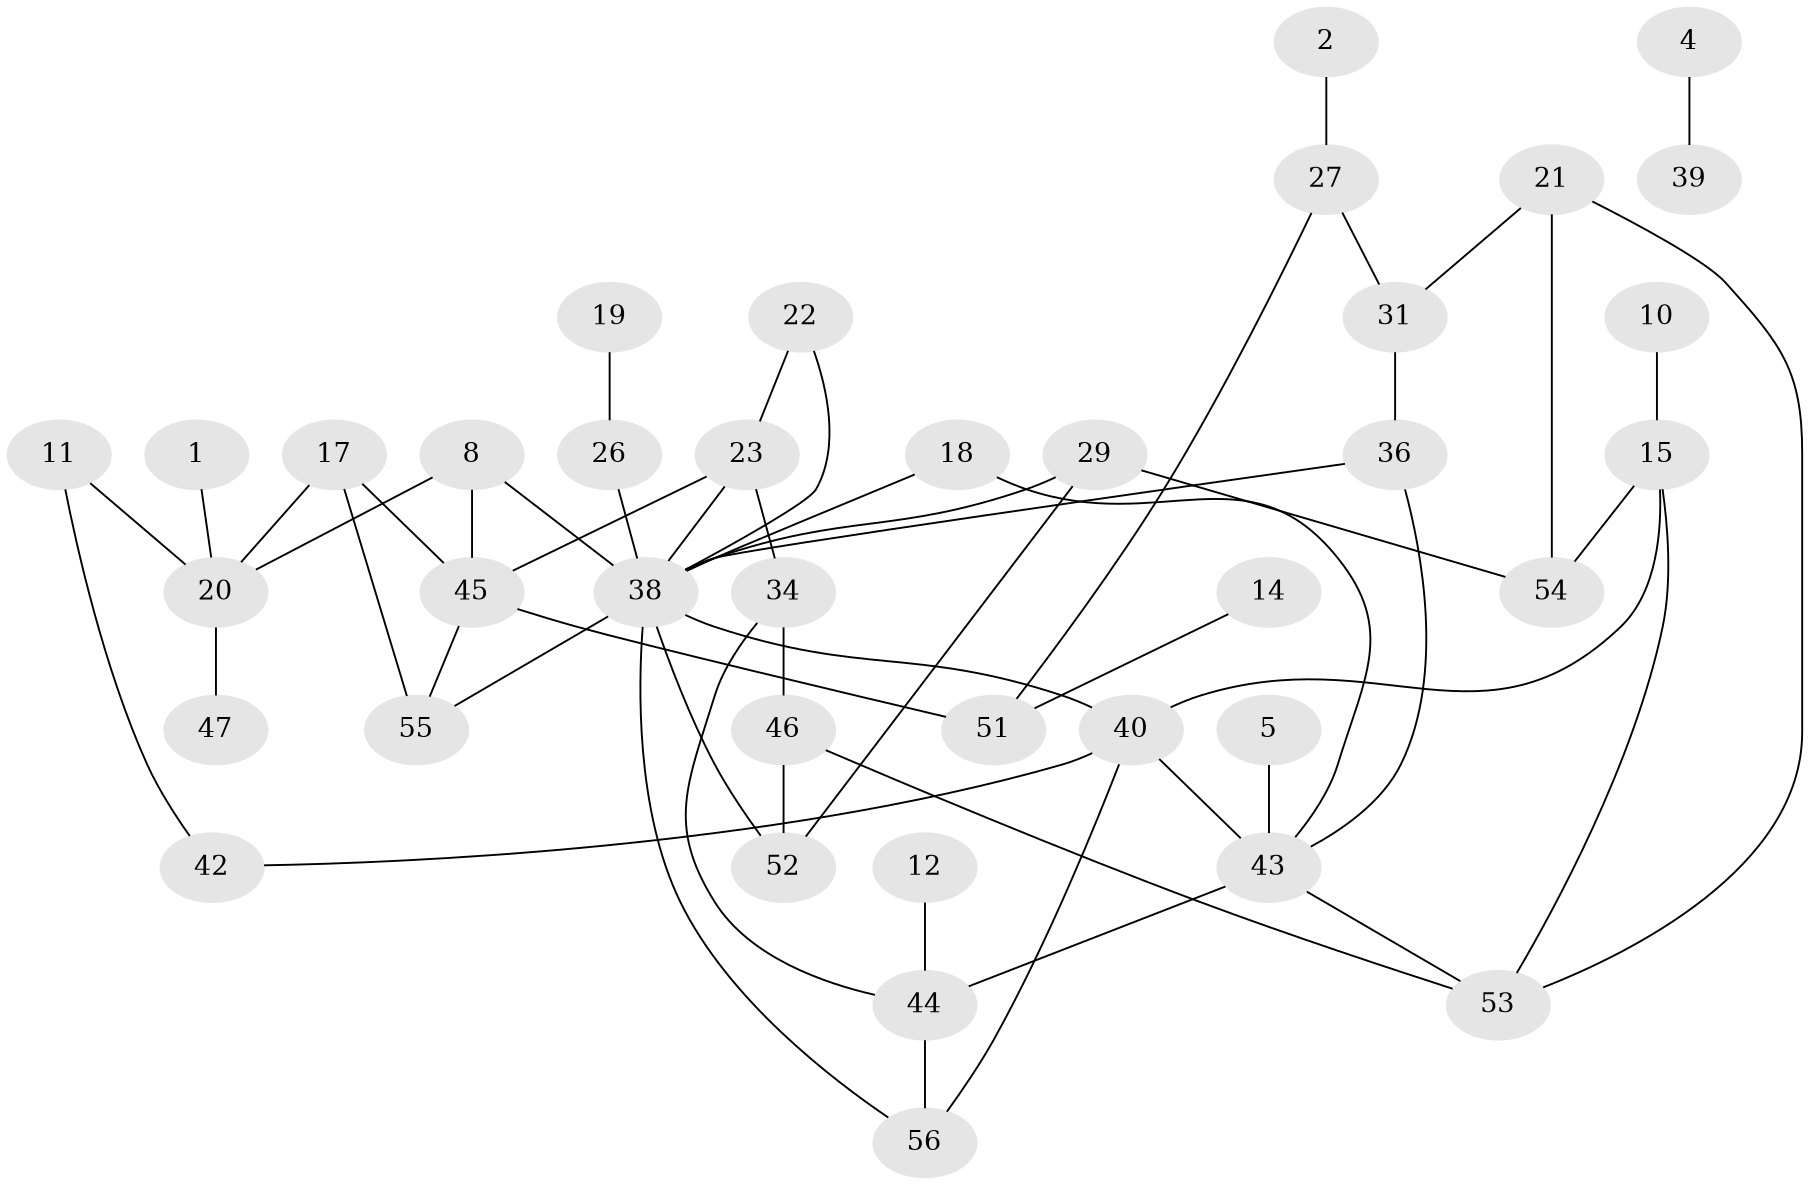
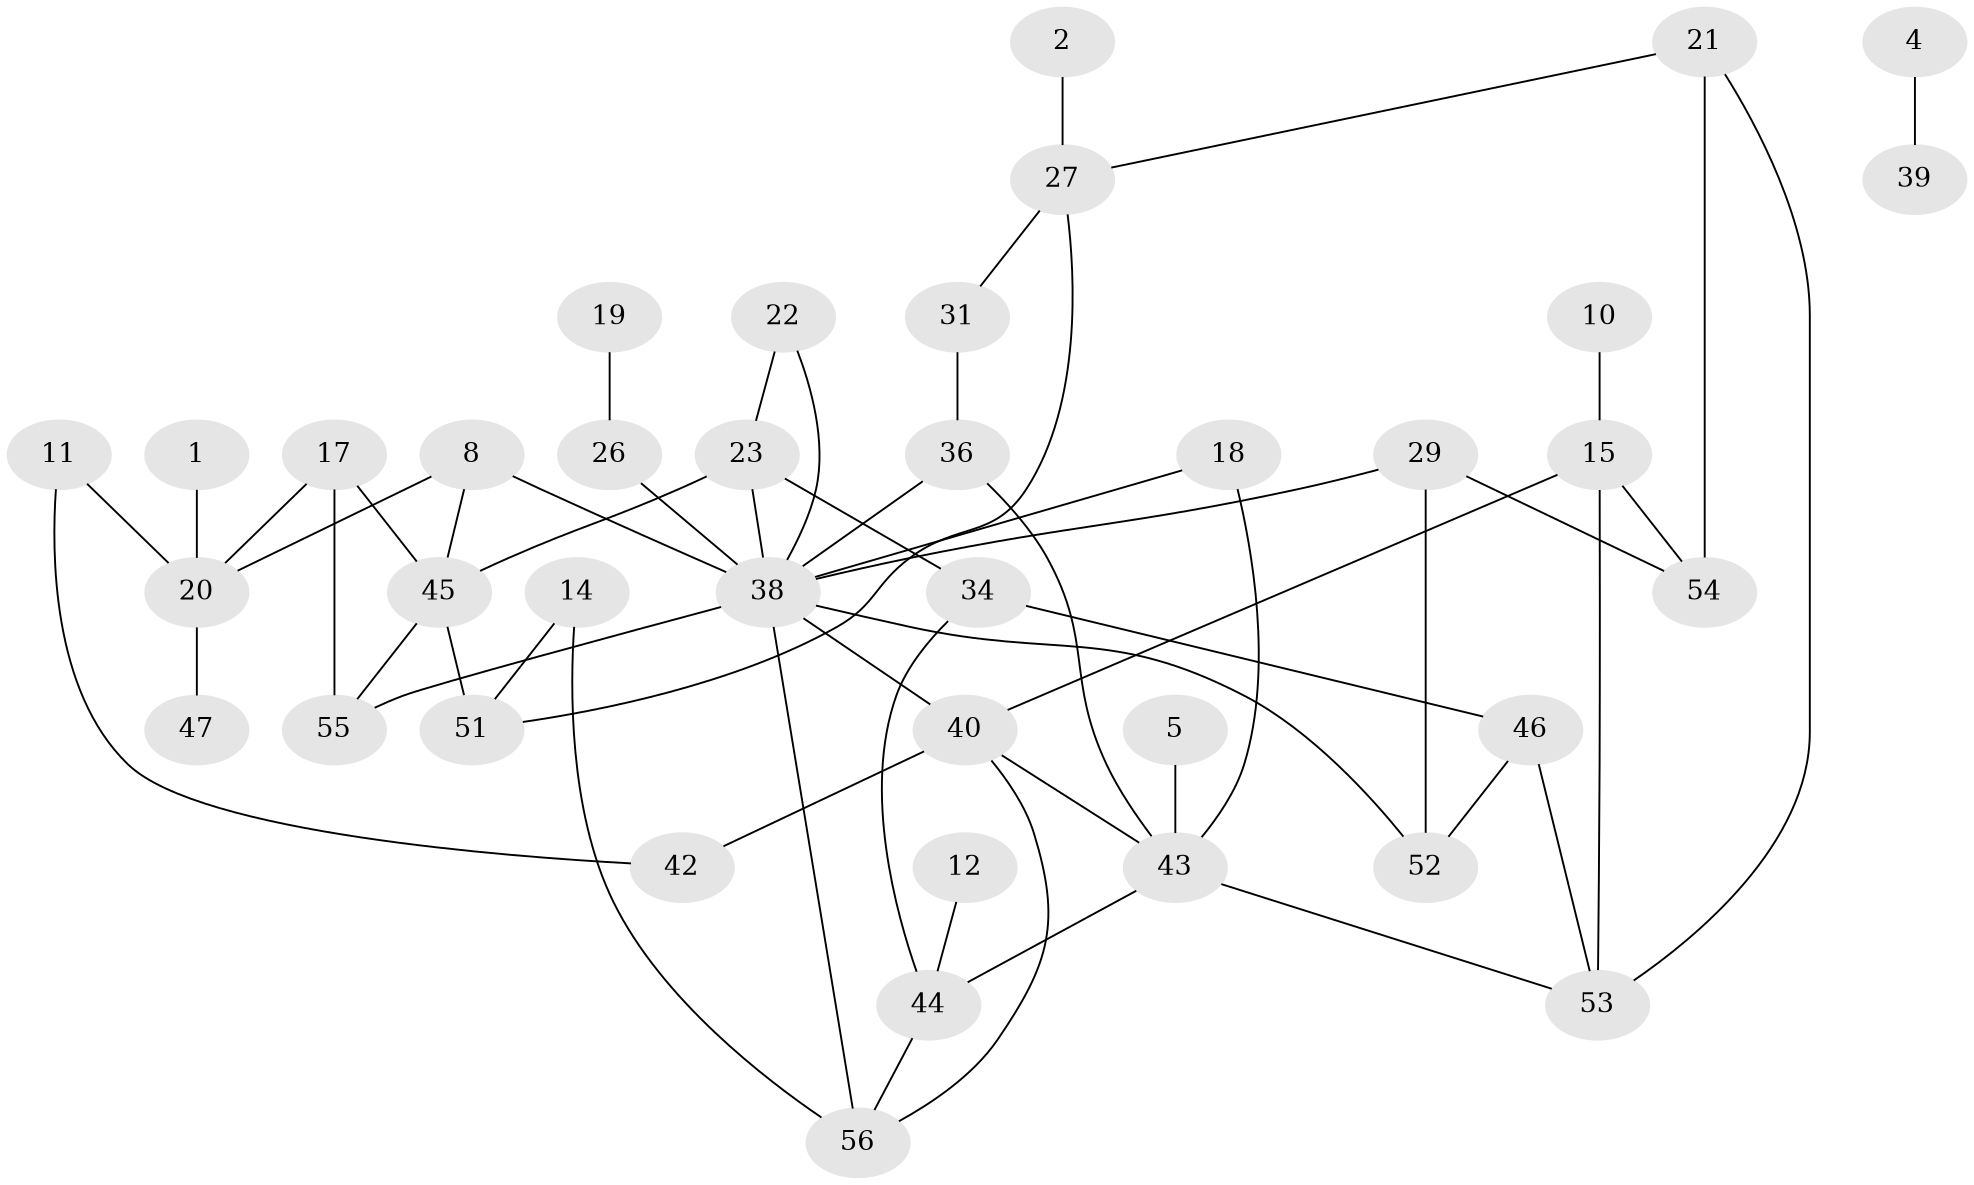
edge "21" -- "31": now "21" -- "27"
edge "14" -- "56": added
